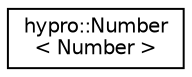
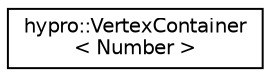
node "hypro::Number < Number >": label "hypro::Number < Number >" -> "hypro::VertexContainer < Number >"
